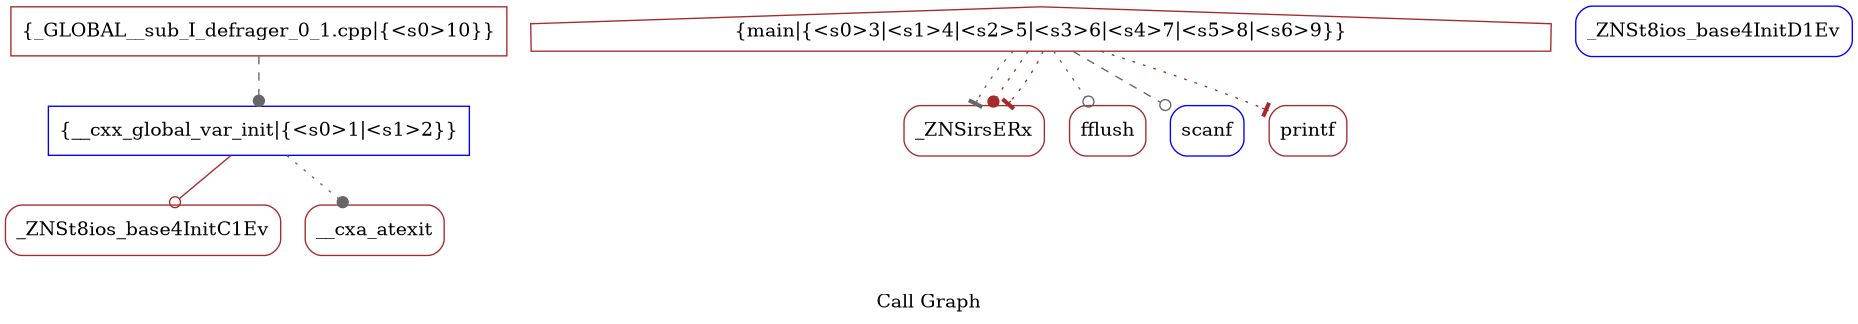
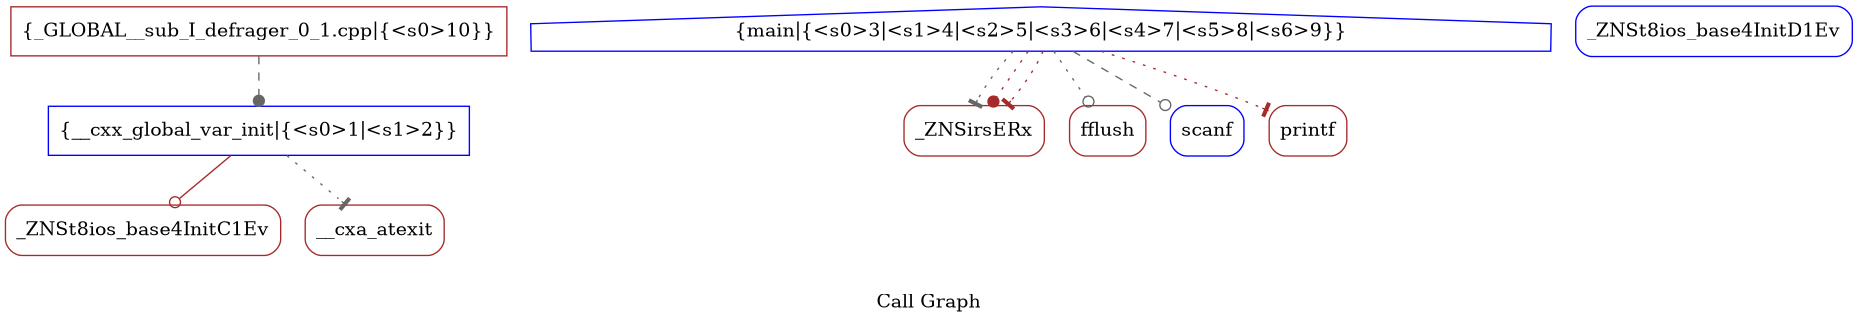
node "{main|{<s0>3|<s1>4|<s2>5|<s3>6|<s4>7|<s5>8|<s6>9}}": color brown -> blue
edge "{__cxx_global_var_init|{<s0>1|<s1>2}}" -> "__cxa_atexit": arrowhead dot -> tee
